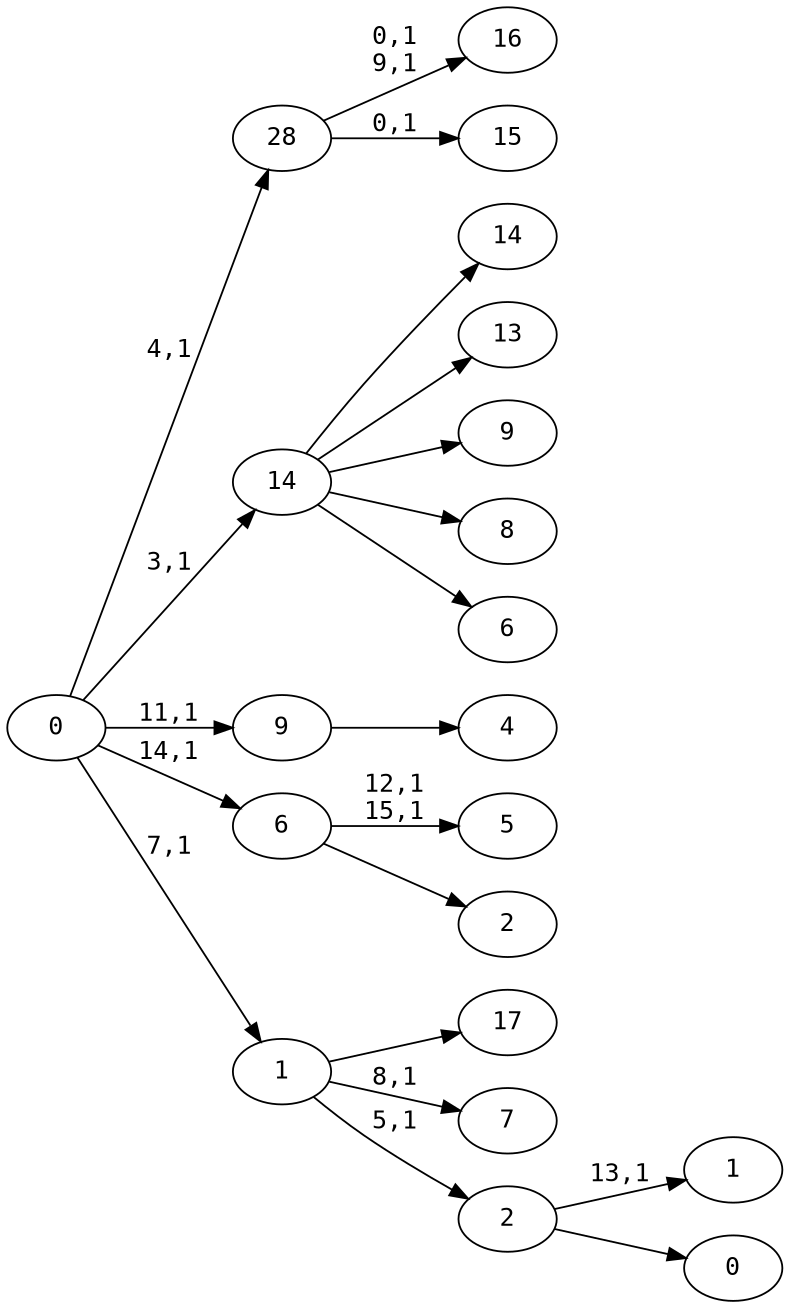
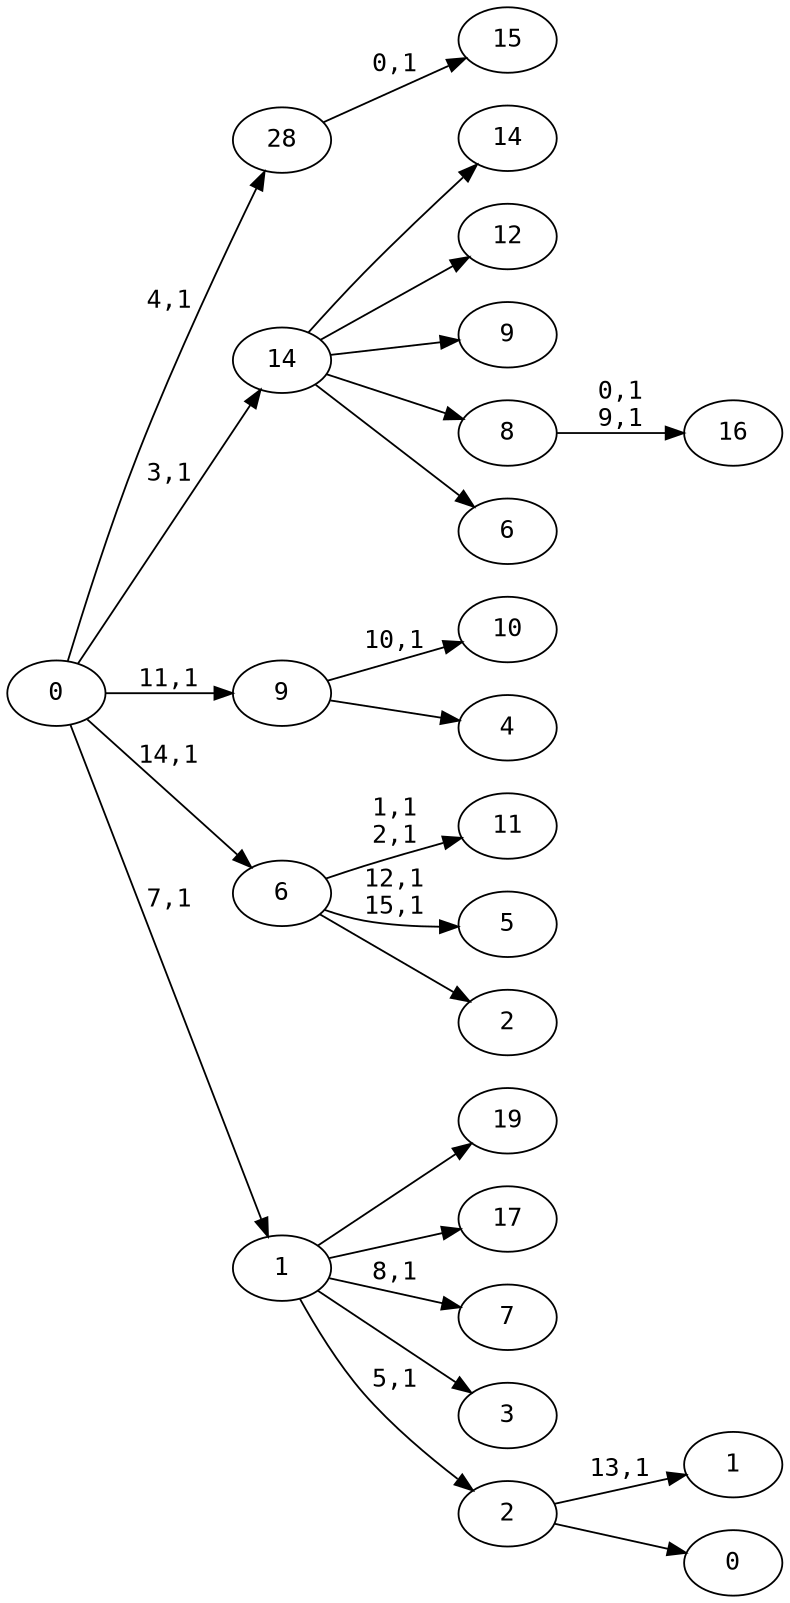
edge "28" -> "16": now "8" -> "16"
node "13": label "13" -> "12"
node "10": added
node "11": added
node "19": added
node "3": added
